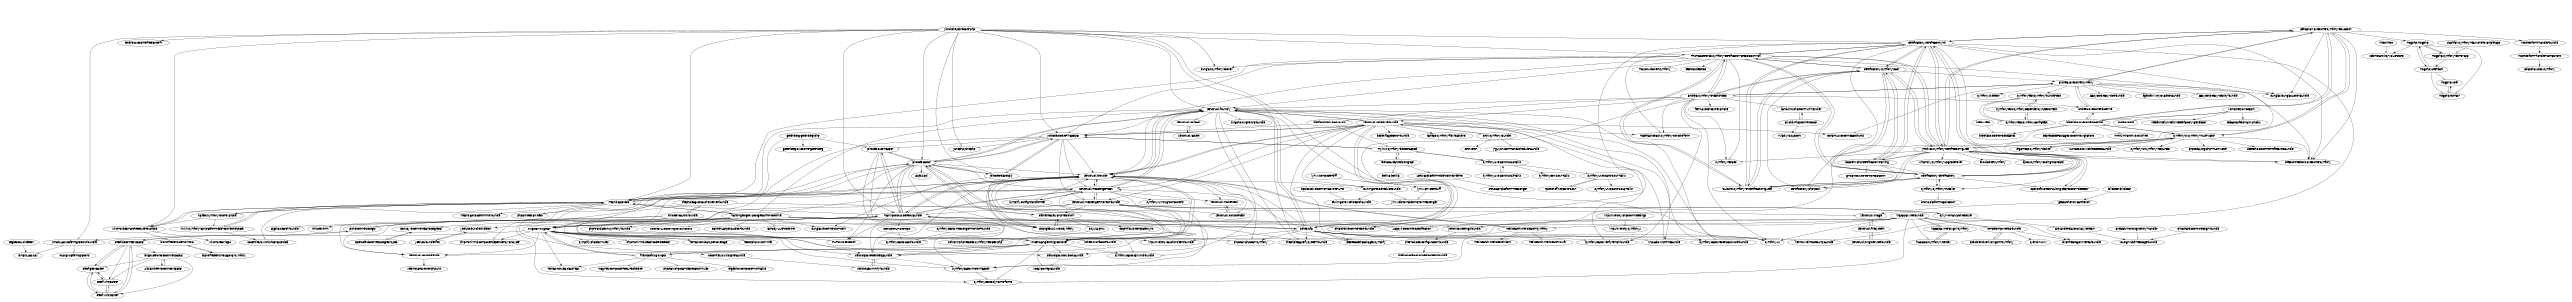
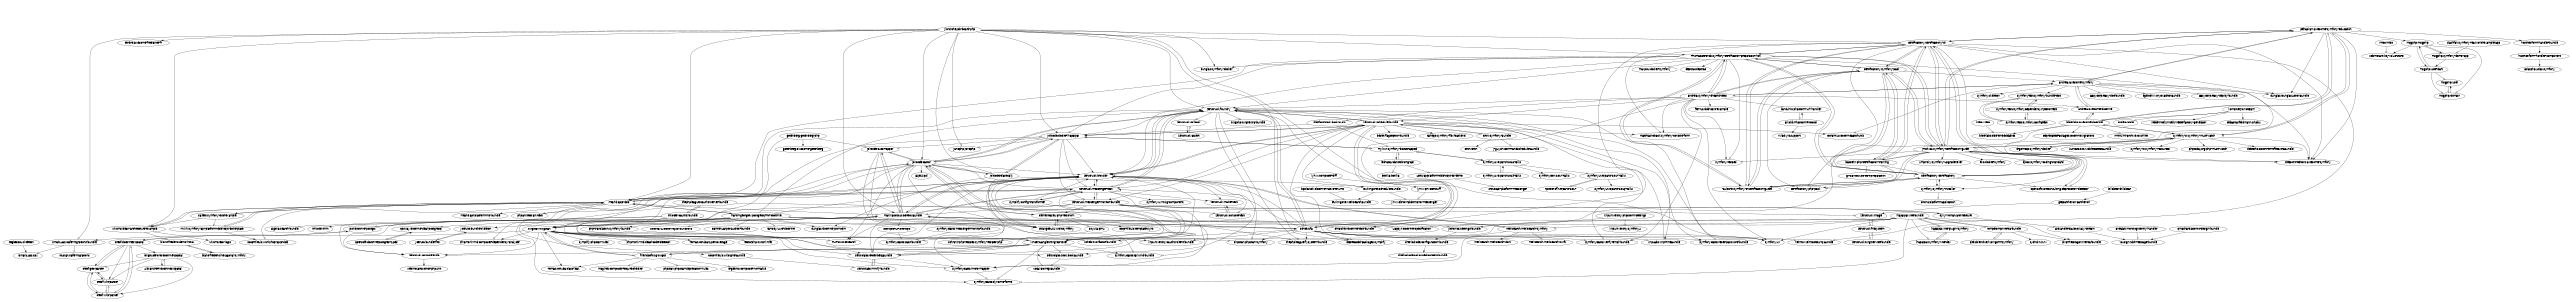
edge "zenstruck/browser" -> "VincentLanglet/Twig-CS-Fixer": removed
edge "scheb/2fa" -> "scheb/two-factor-bundle": added
